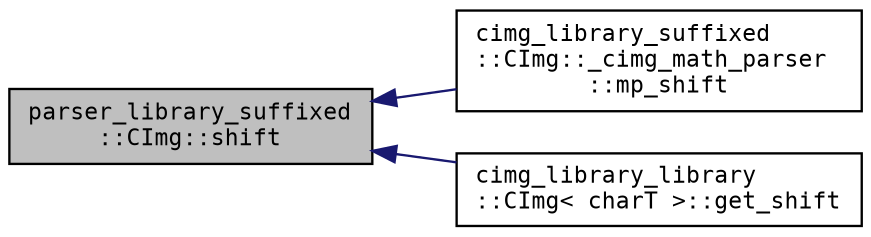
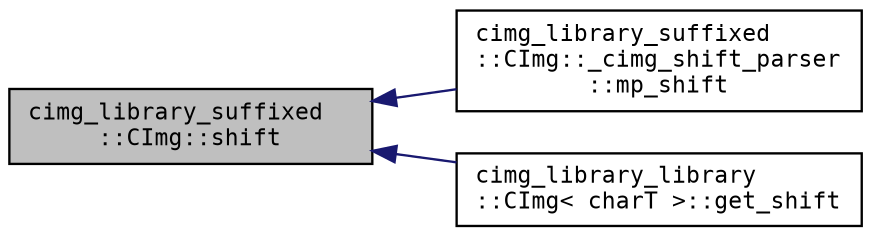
node "cimg_library_suffixed ::CImg::_cimg_math_parser ::mp_shift": label "cimg_library_suffixed ::CImg::_cimg_math_parser ::mp_shift" -> "cimg_library_suffixed ::CImg::_cimg_shift_parser ::mp_shift"
node "parser_library_suffixed ::CImg::shift": label "parser_library_suffixed ::CImg::shift" -> "cimg_library_suffixed ::CImg::shift"
